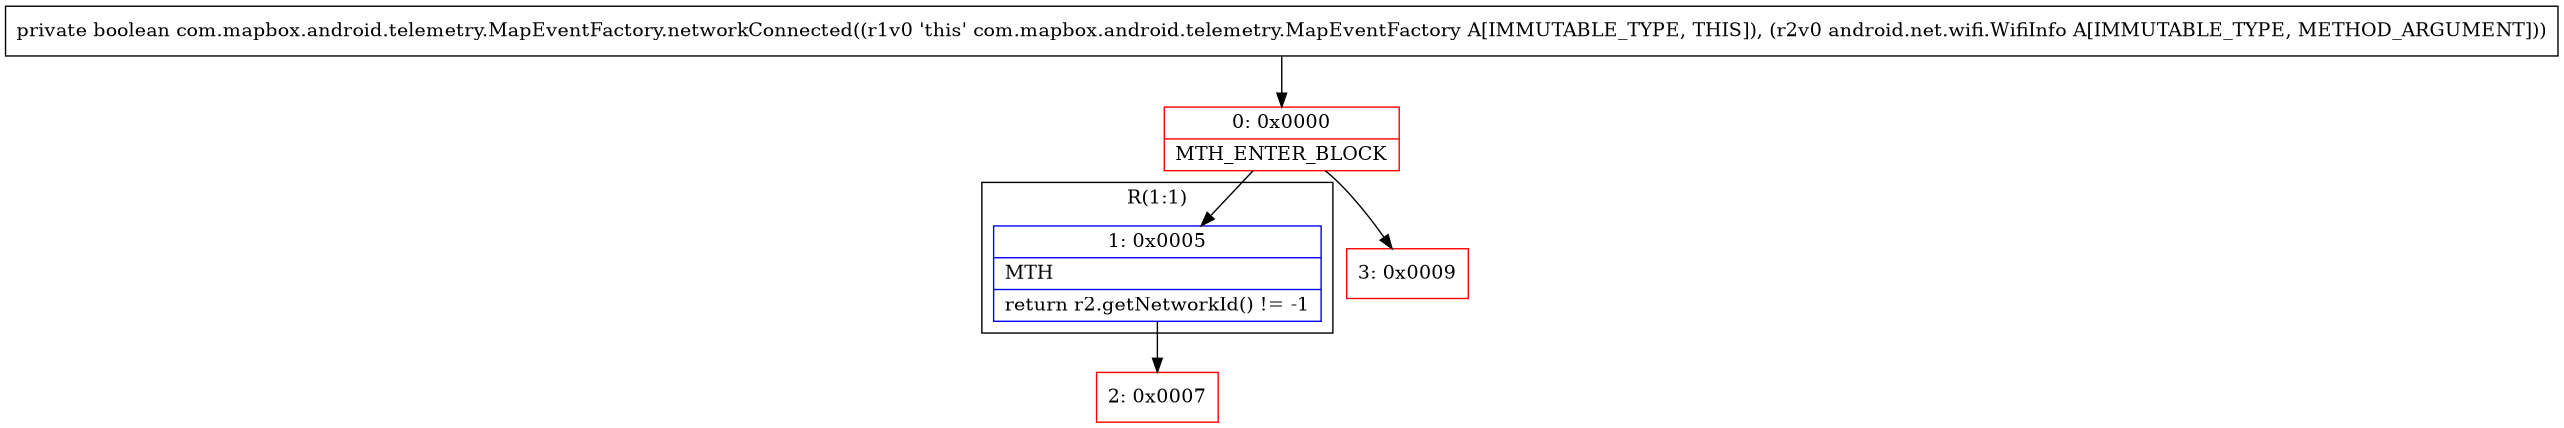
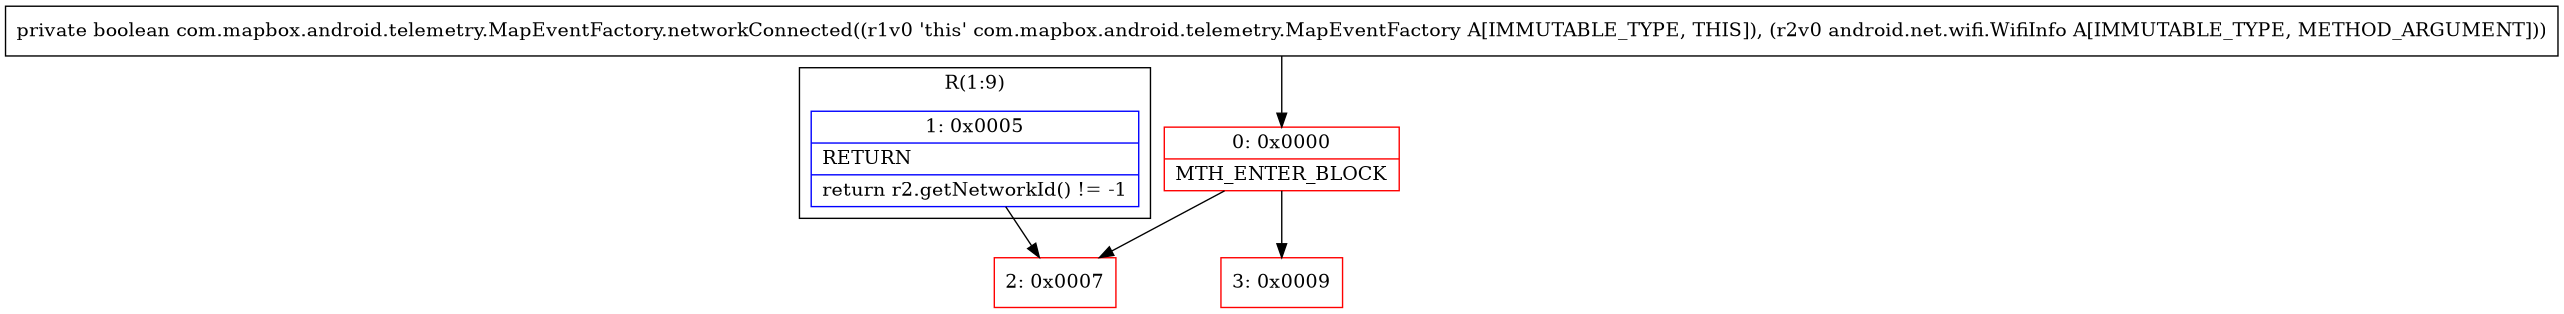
edge "0: 0x0000" -> "1: 0x0005": now "0: 0x0000" -> "2: 0x0007"
cluster "R(1:1)": label "R(1:1)" -> "R(1:9)"
node "1: 0x0005": text "MTH" -> "RETURN"
